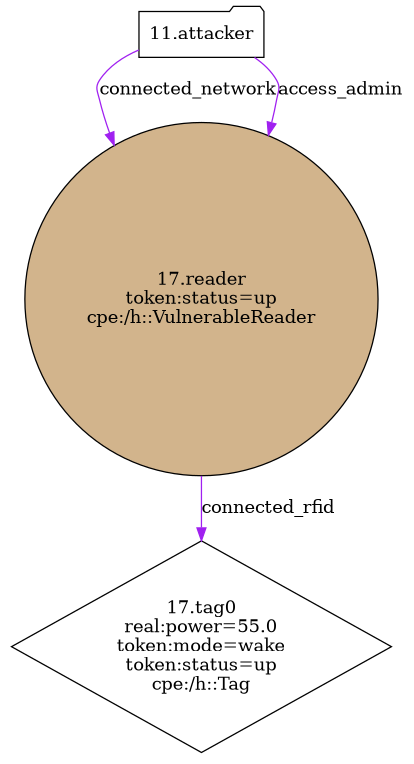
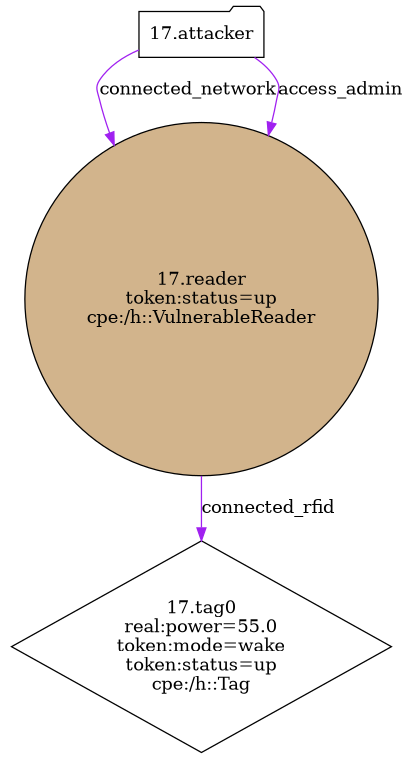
node "11.attacker": label "11.attacker" -> "17.attacker"
